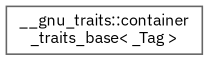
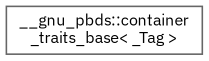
node "__gnu_traits::container _traits_base< _Tag >": label "__gnu_traits::container _traits_base< _Tag >" -> "__gnu_pbds::container _traits_base< _Tag >"
